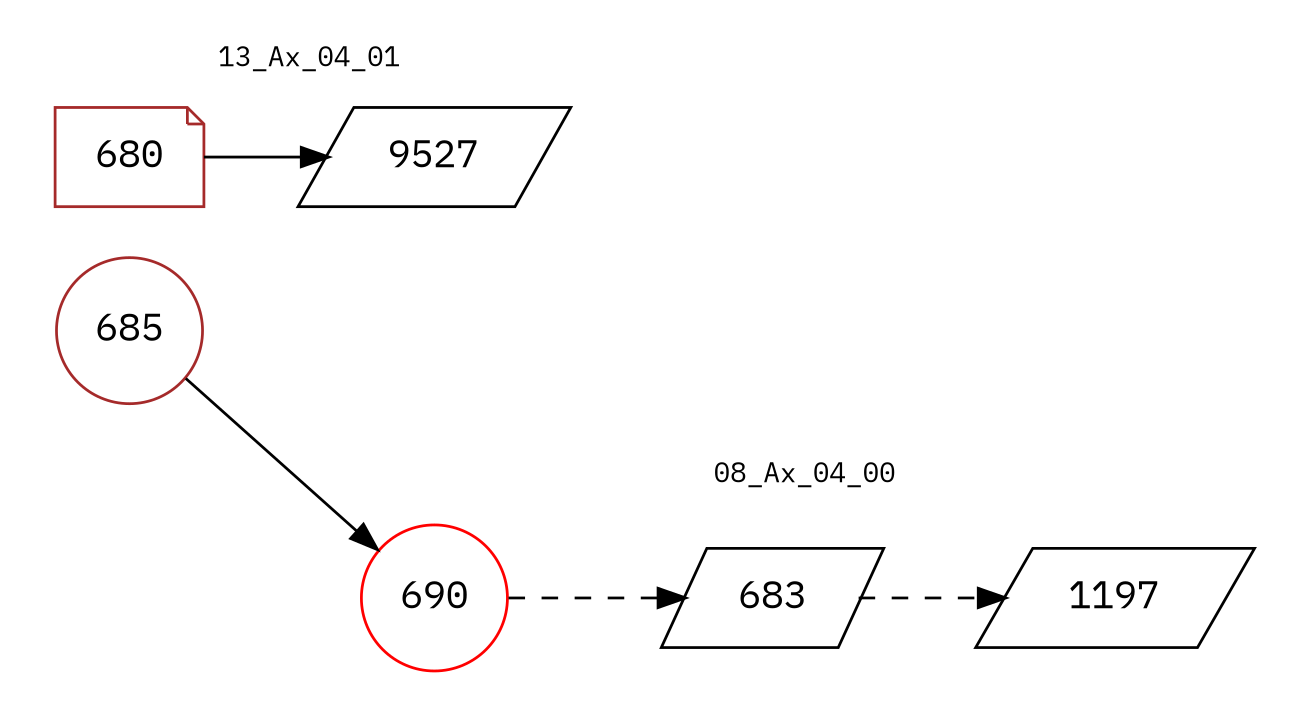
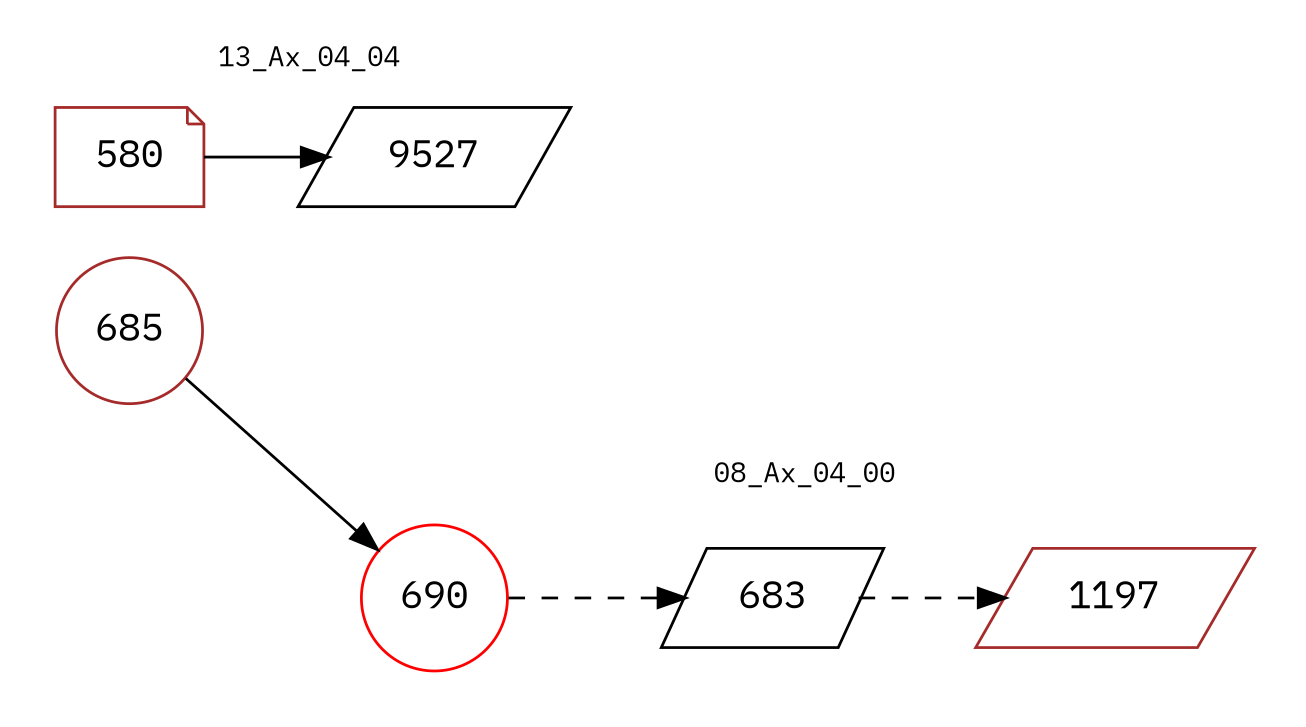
cluster "13_Ax_04_01": label "13_Ax_04_01" -> "13_Ax_04_04"
node "680": label "680" -> "580"
node "1197": color black -> brown
